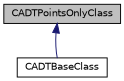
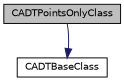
edge "CADTBaseClass" -> "CADTPointsOnlyClass": reversed
